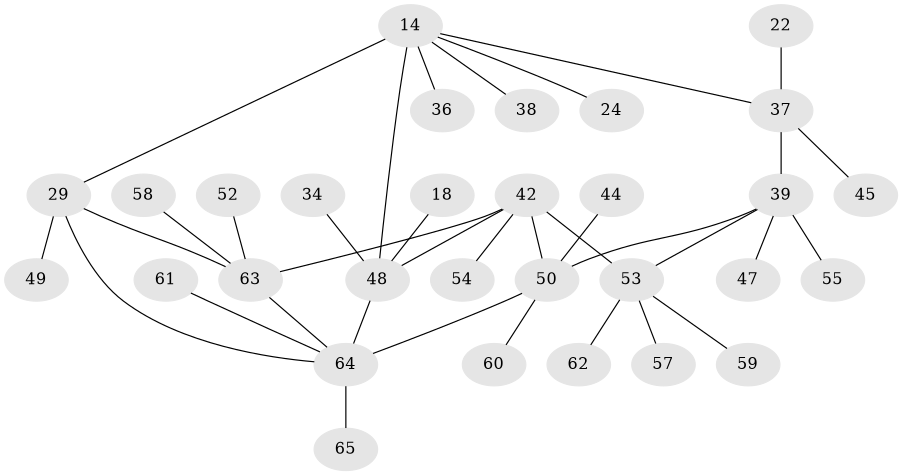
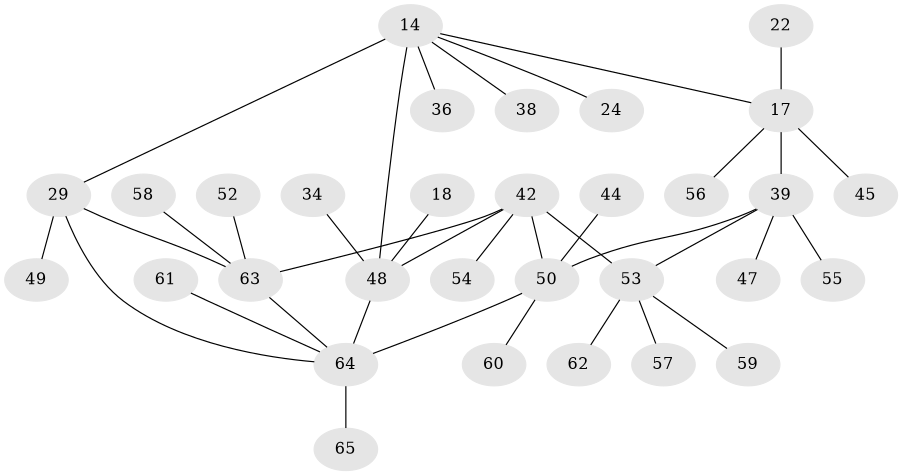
node "37": label "37" -> "17"
node "56": added
